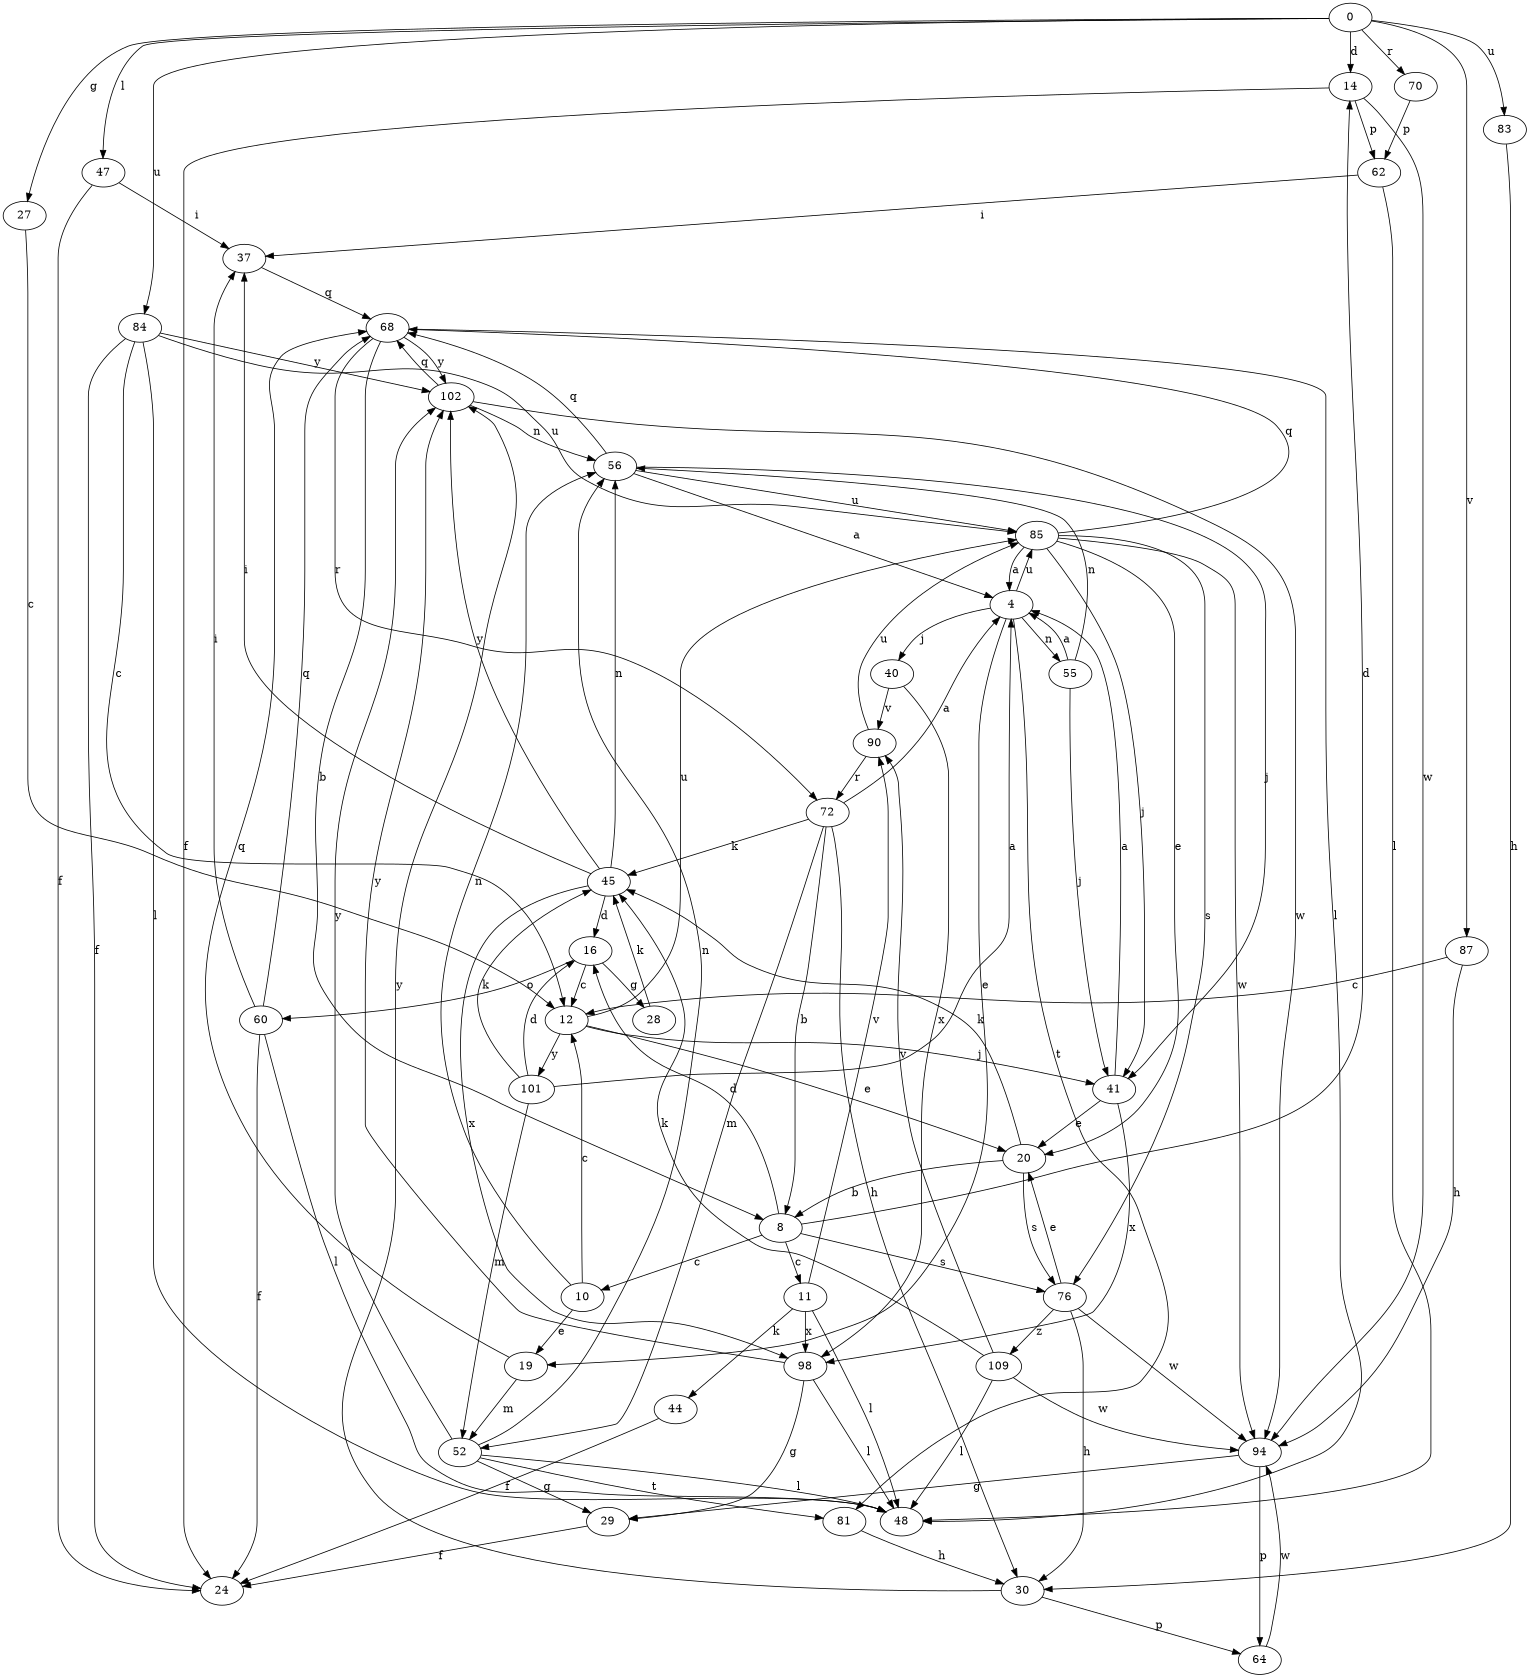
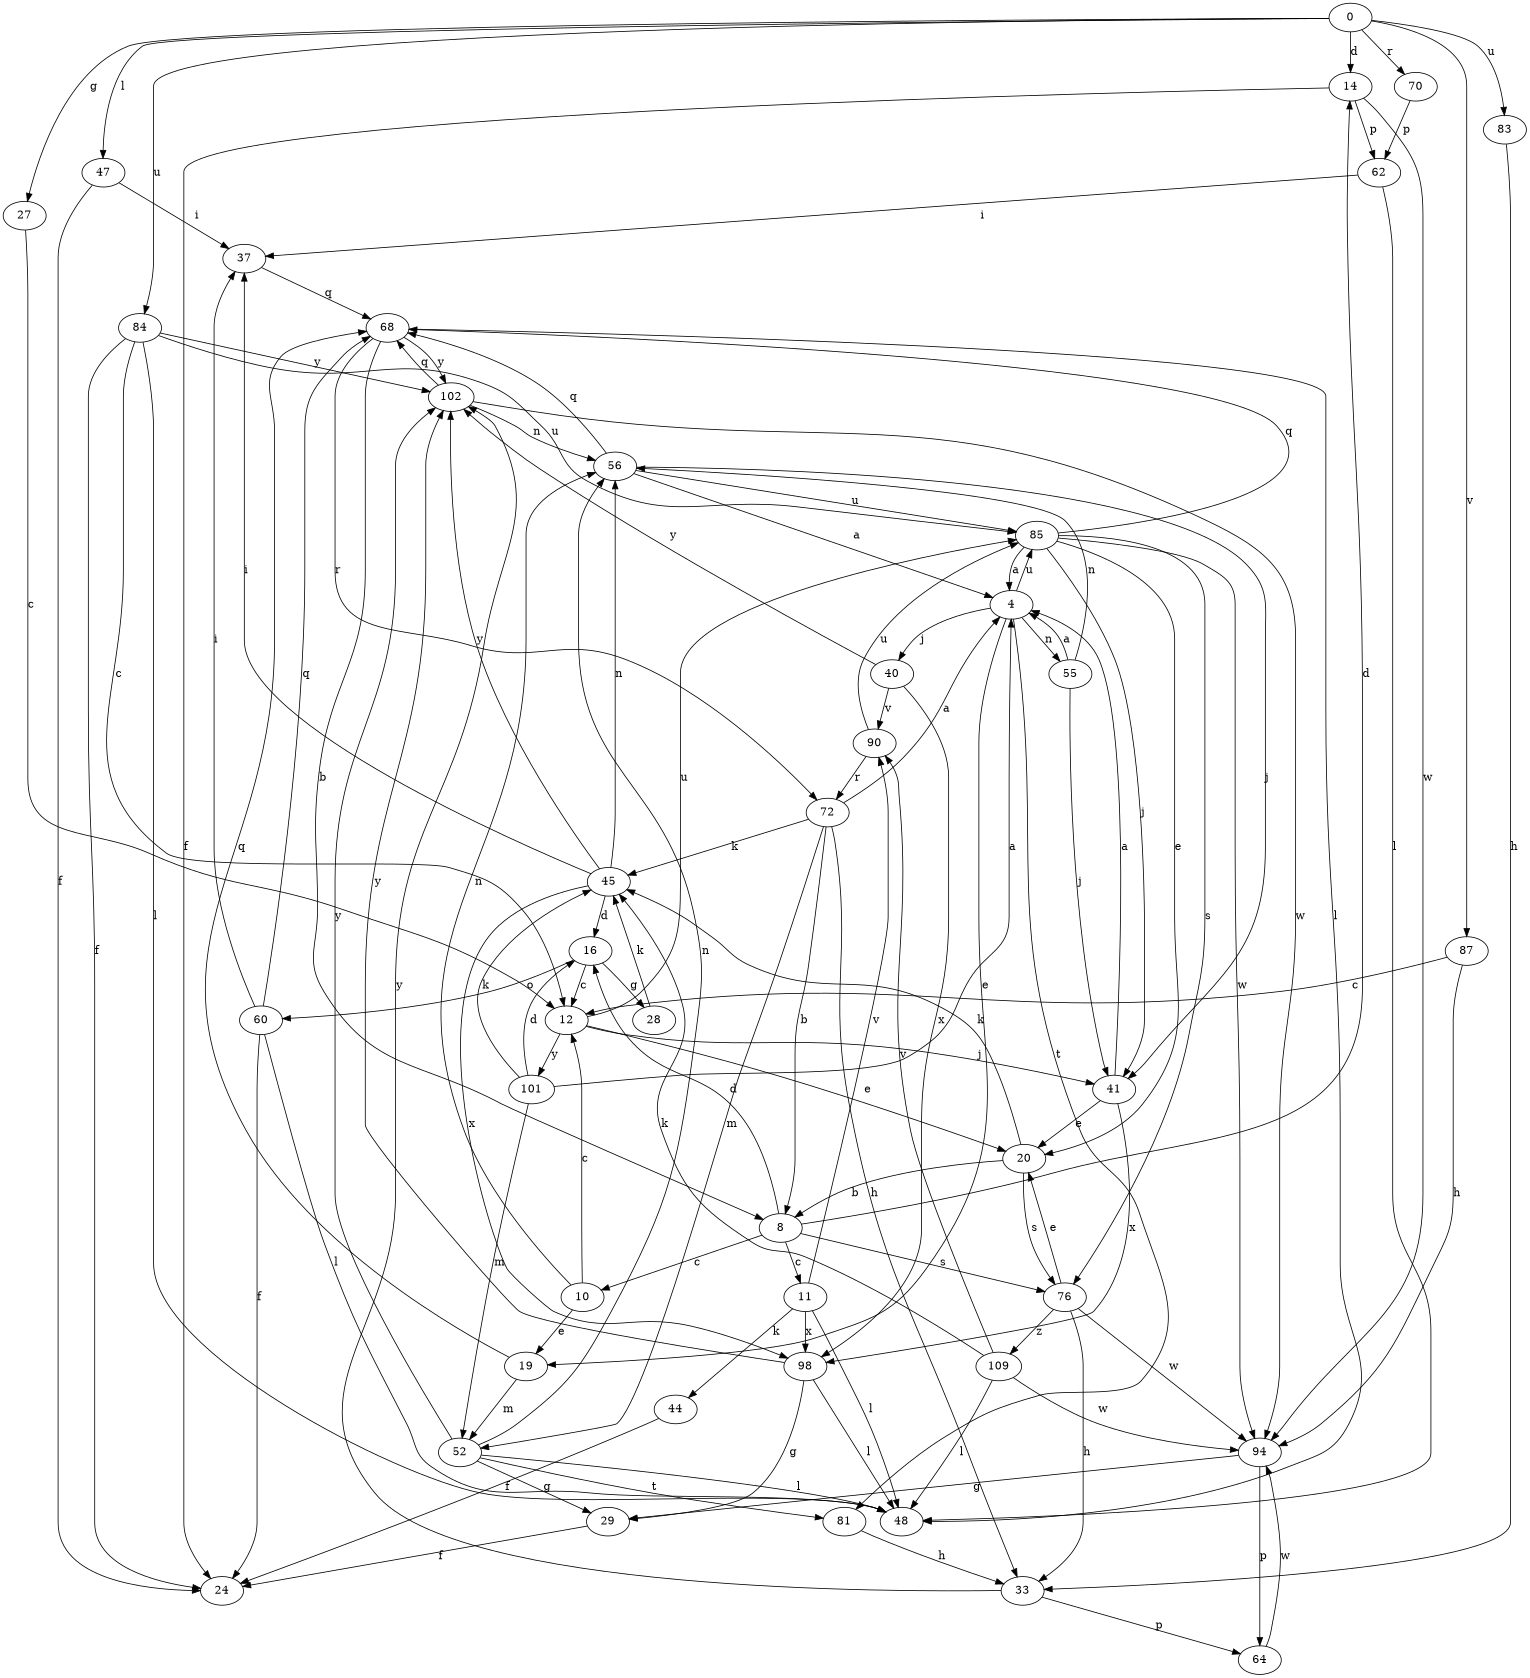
edge "40" -> "102": added, label "y"
node "30": label "30" -> "33"
